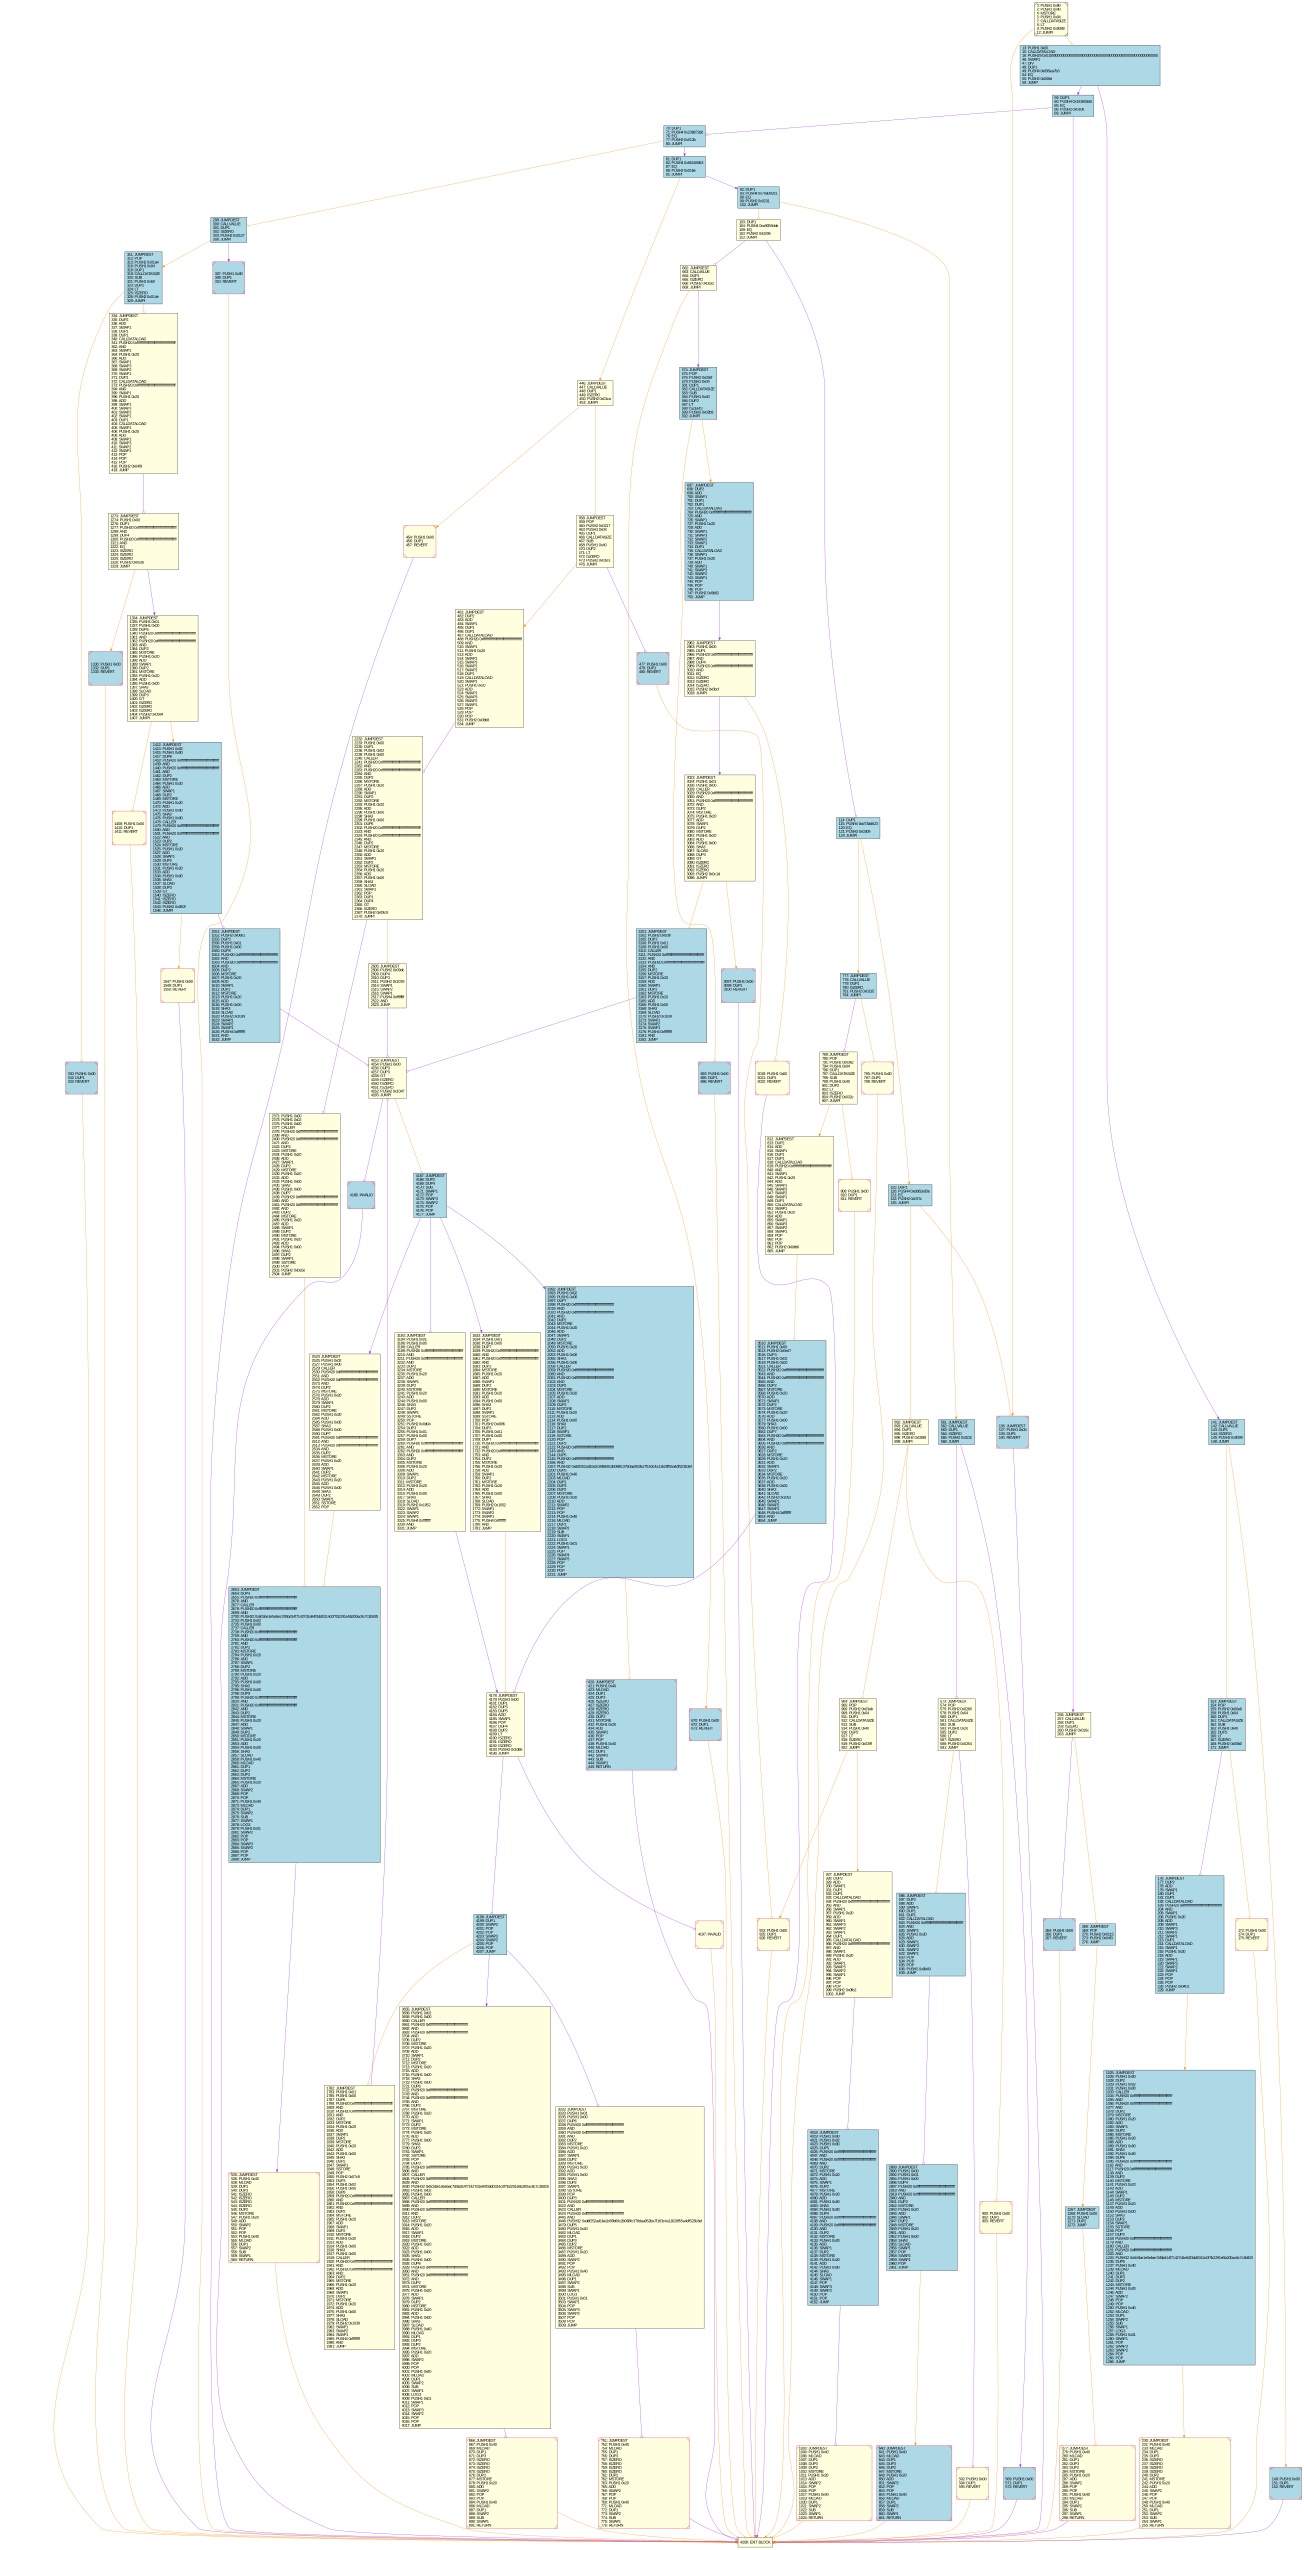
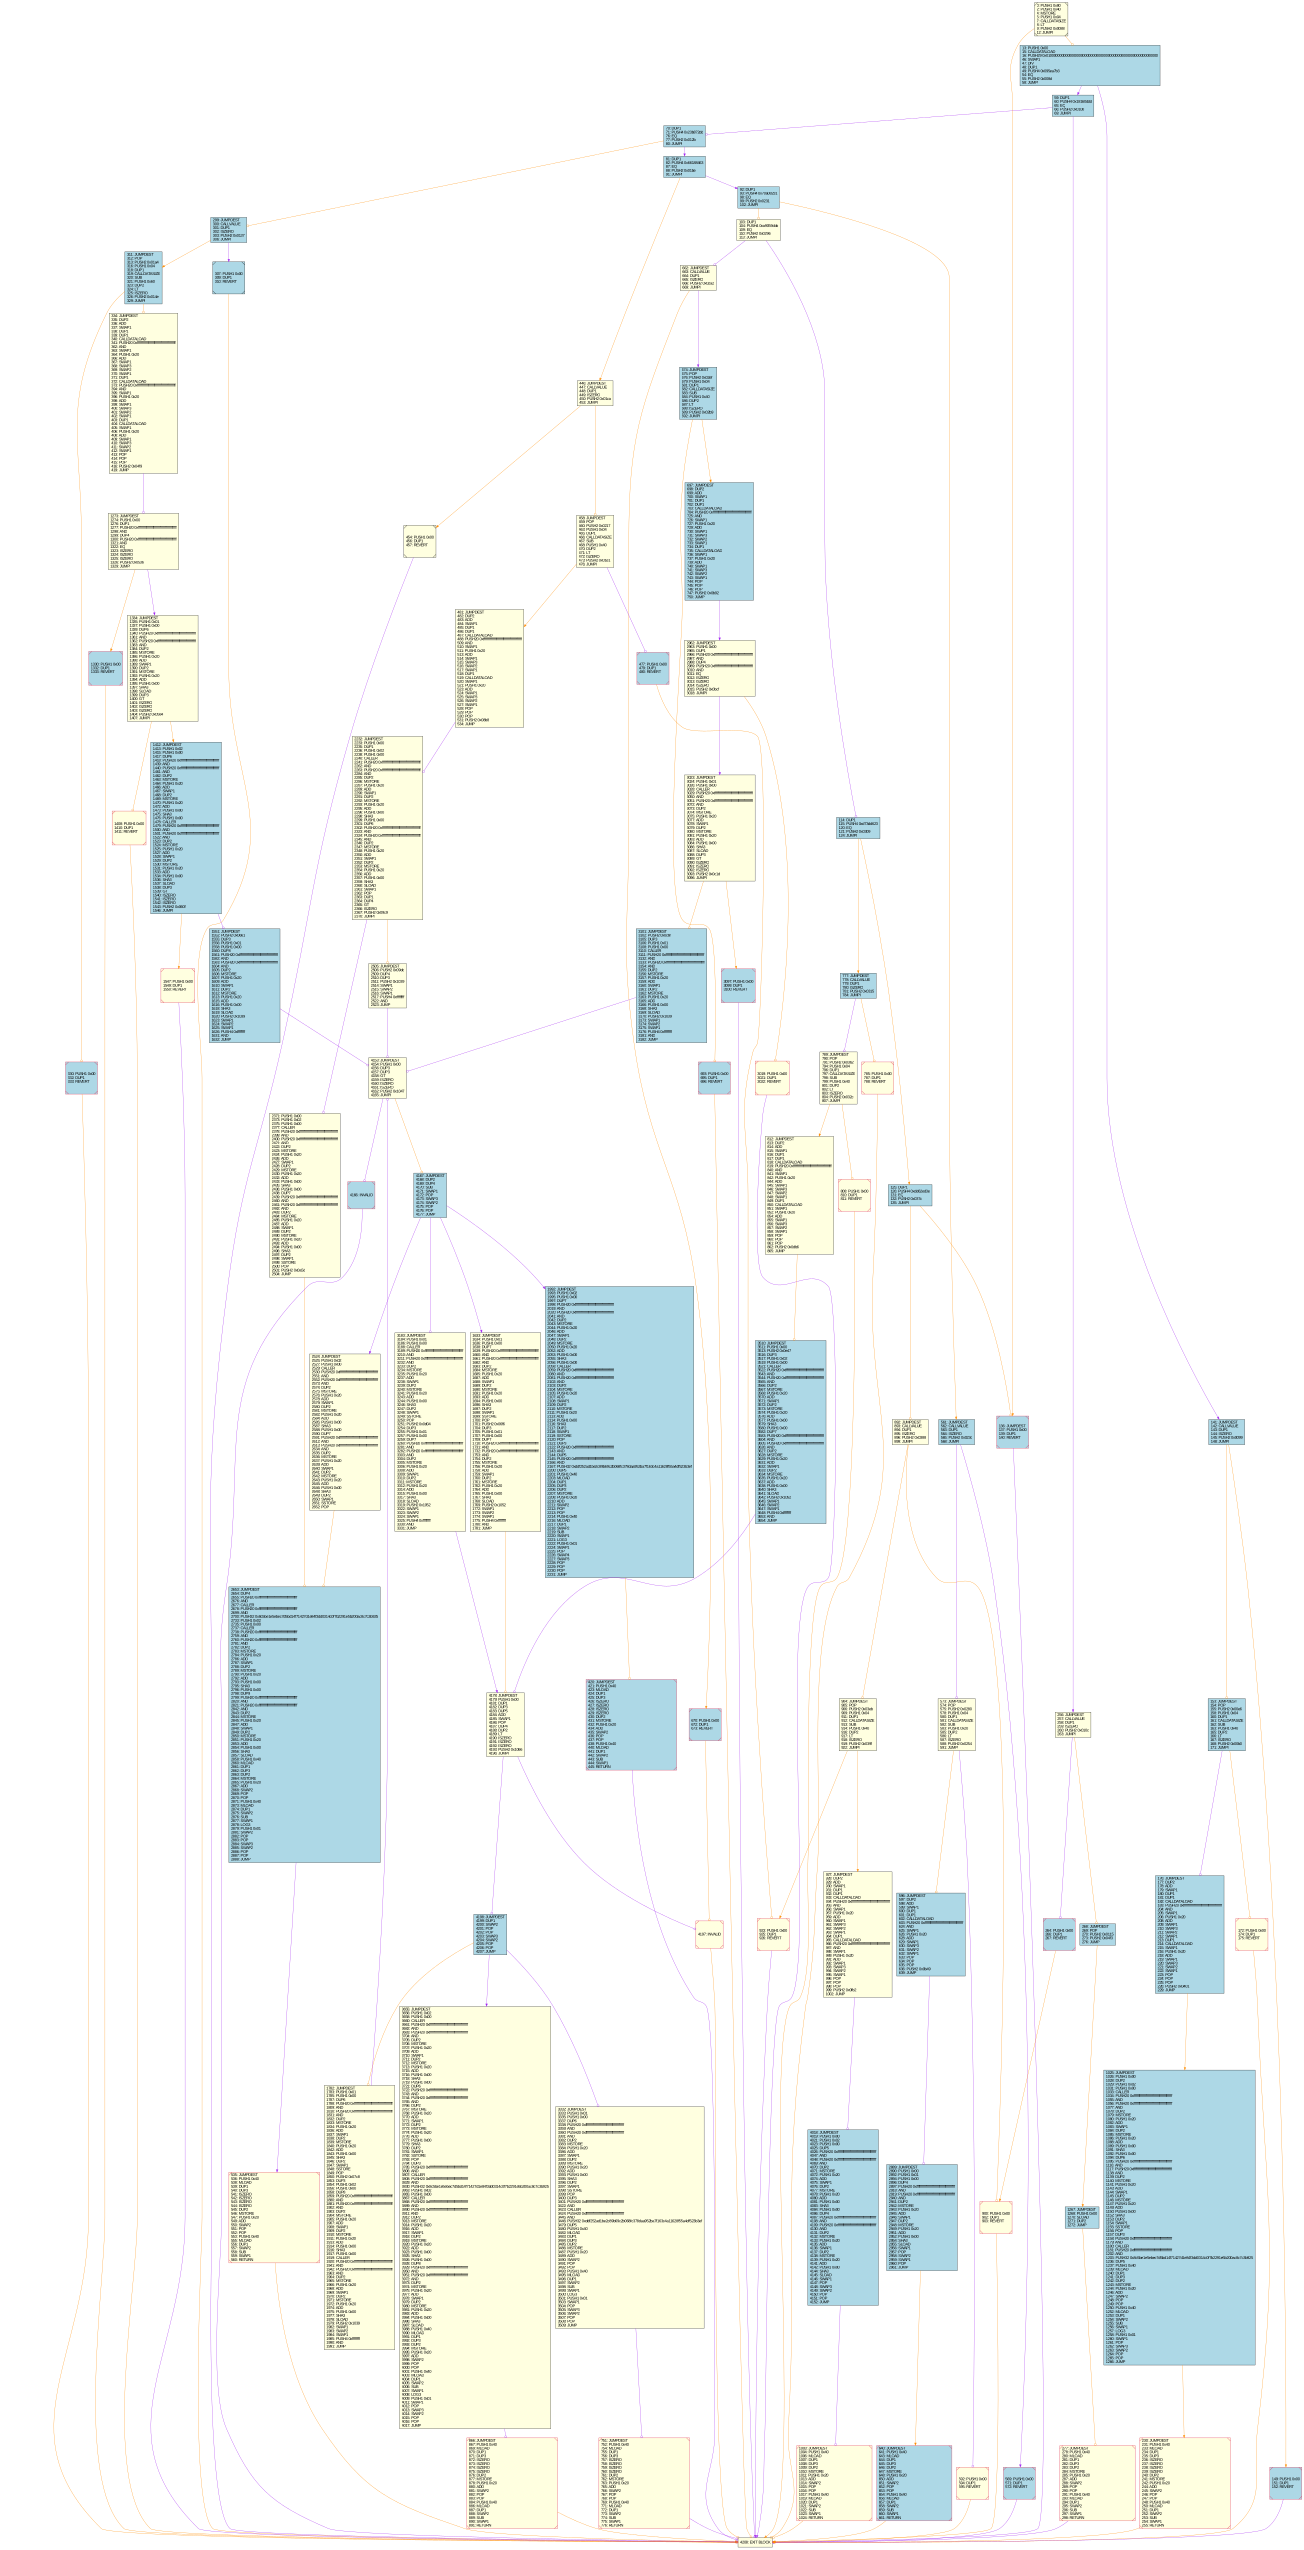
node "307: PUSH1 0x00 309: DUP1 310: REVERT": color crimson -> black
node "454: PUSH1 0x00 456: DUP1 457: REVERT": color crimson -> black
edge "670: PUSH1 0x00 672: DUP1 673: REVERT" -> "4208: EXIT BLOCK": now "670: PUSH1 0x00 672: DUP1 673: REVERT" -> "4197: INVALID"
edge "923: PUSH1 0x00 925: DUP1 926: REVERT" -> "4208: EXIT BLOCK": color darkorange -> purple
edge "264: PUSH1 0x00 266: DUP1 267: REVERT" -> "4208: EXIT BLOCK": now "264: PUSH1 0x00 266: DUP1 267: REVERT" -> "900: PUSH1 0x00 902: DUP1 903: REVERT"
